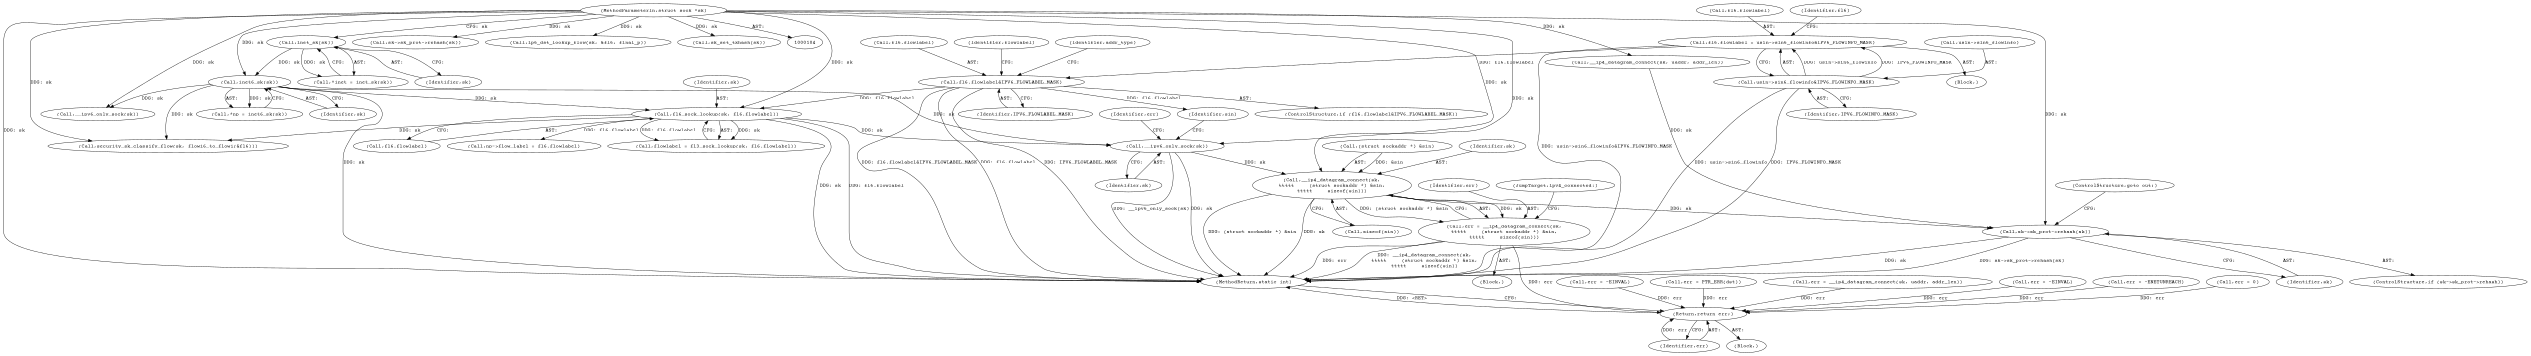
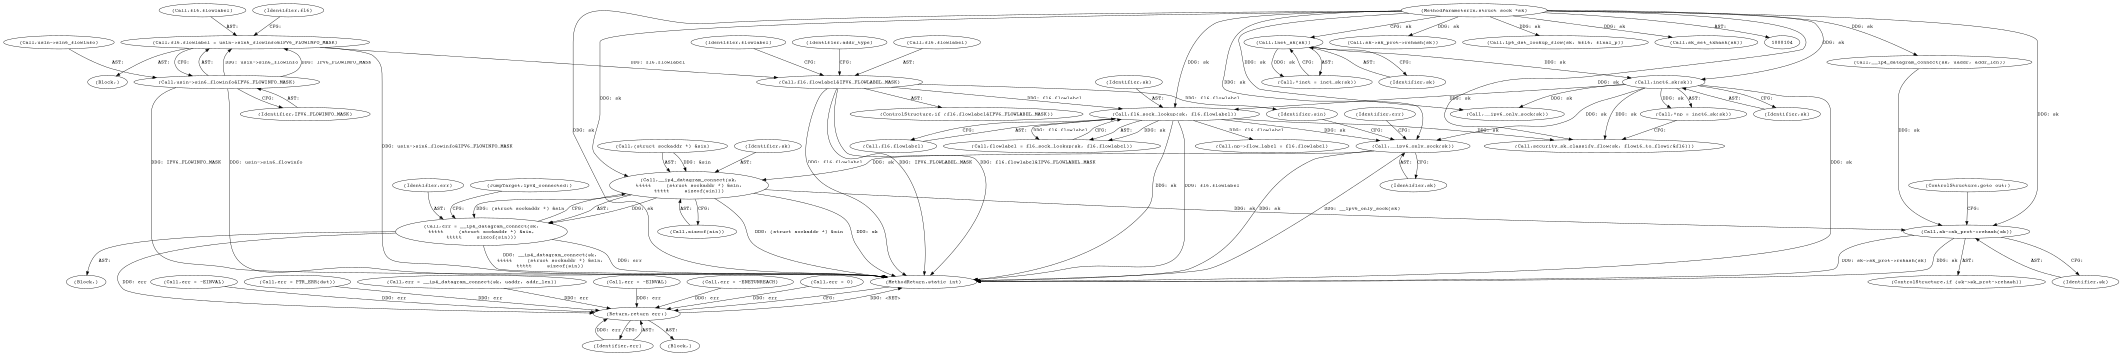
edge "(Call,*np = inet6_sk(sk))" -> "(Call,inet6_sk(sk))": now "(Call,*np = inet6_sk(sk))" -> "(Call,security_sk_classify_flow(sk, flowi6_to_flowi(&fl6)))"
node "(Identifier,IPV6_FLOWLABEL_MASK)": removed
node "(Call,flowlabel = fl3_sock_lookup(sk, fl6.flowlabel))": label "(Call,flowlabel = fl3_sock_lookup(sk, fl6.flowlabel))" -> "(Call,flowlabel = fl6_sock_lookup(sk, fl6.flowlabel))"
